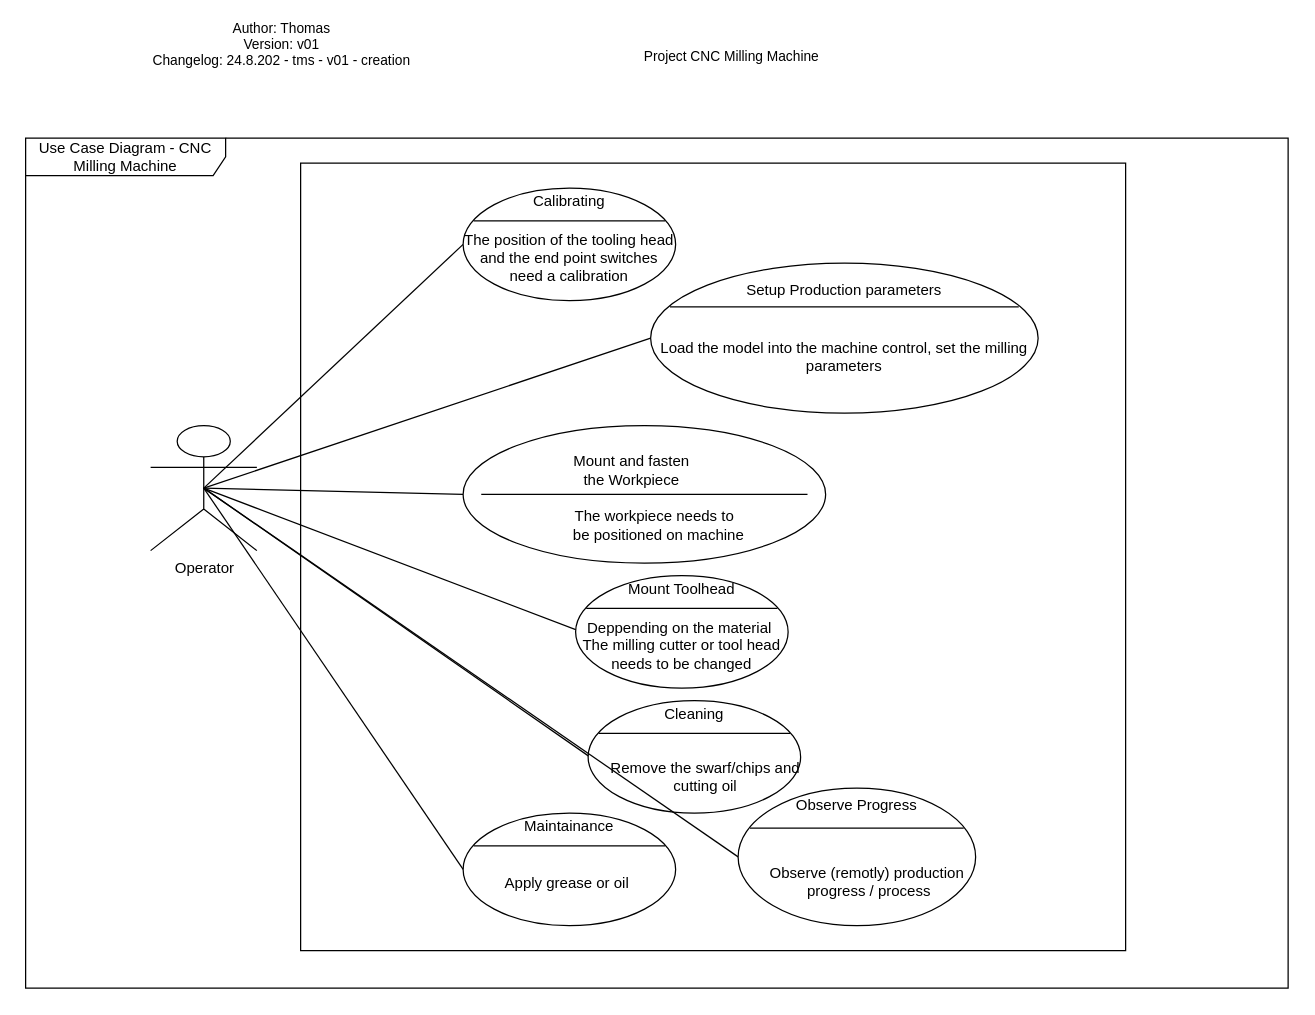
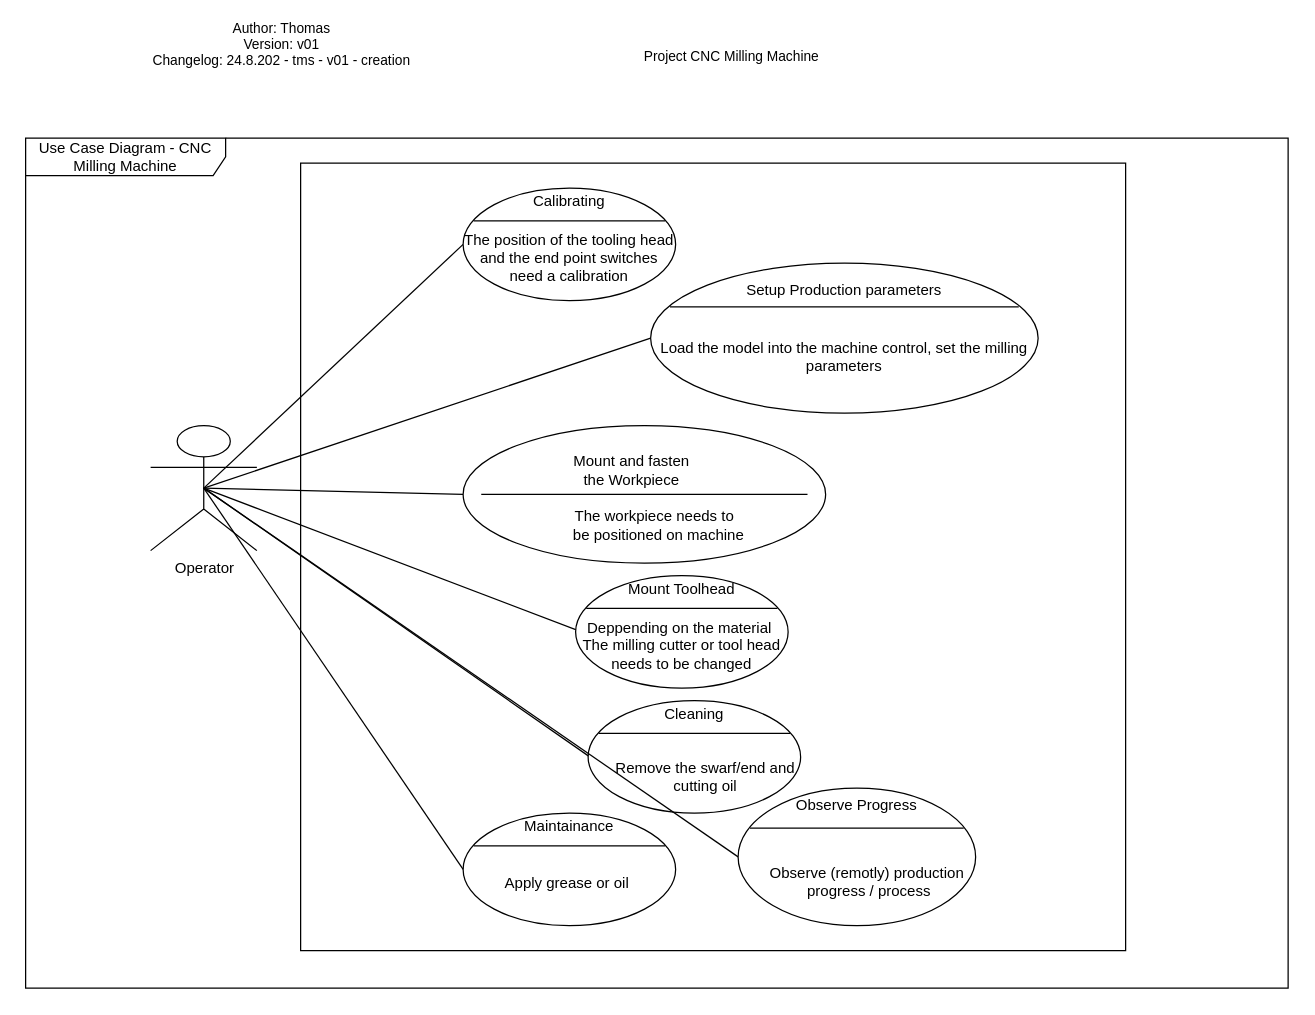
node "Remove the swarf/chips and cutting oil": label "Remove the swarf/chips and cutting oil" -> "Remove the swarf/end and cutting oil"
